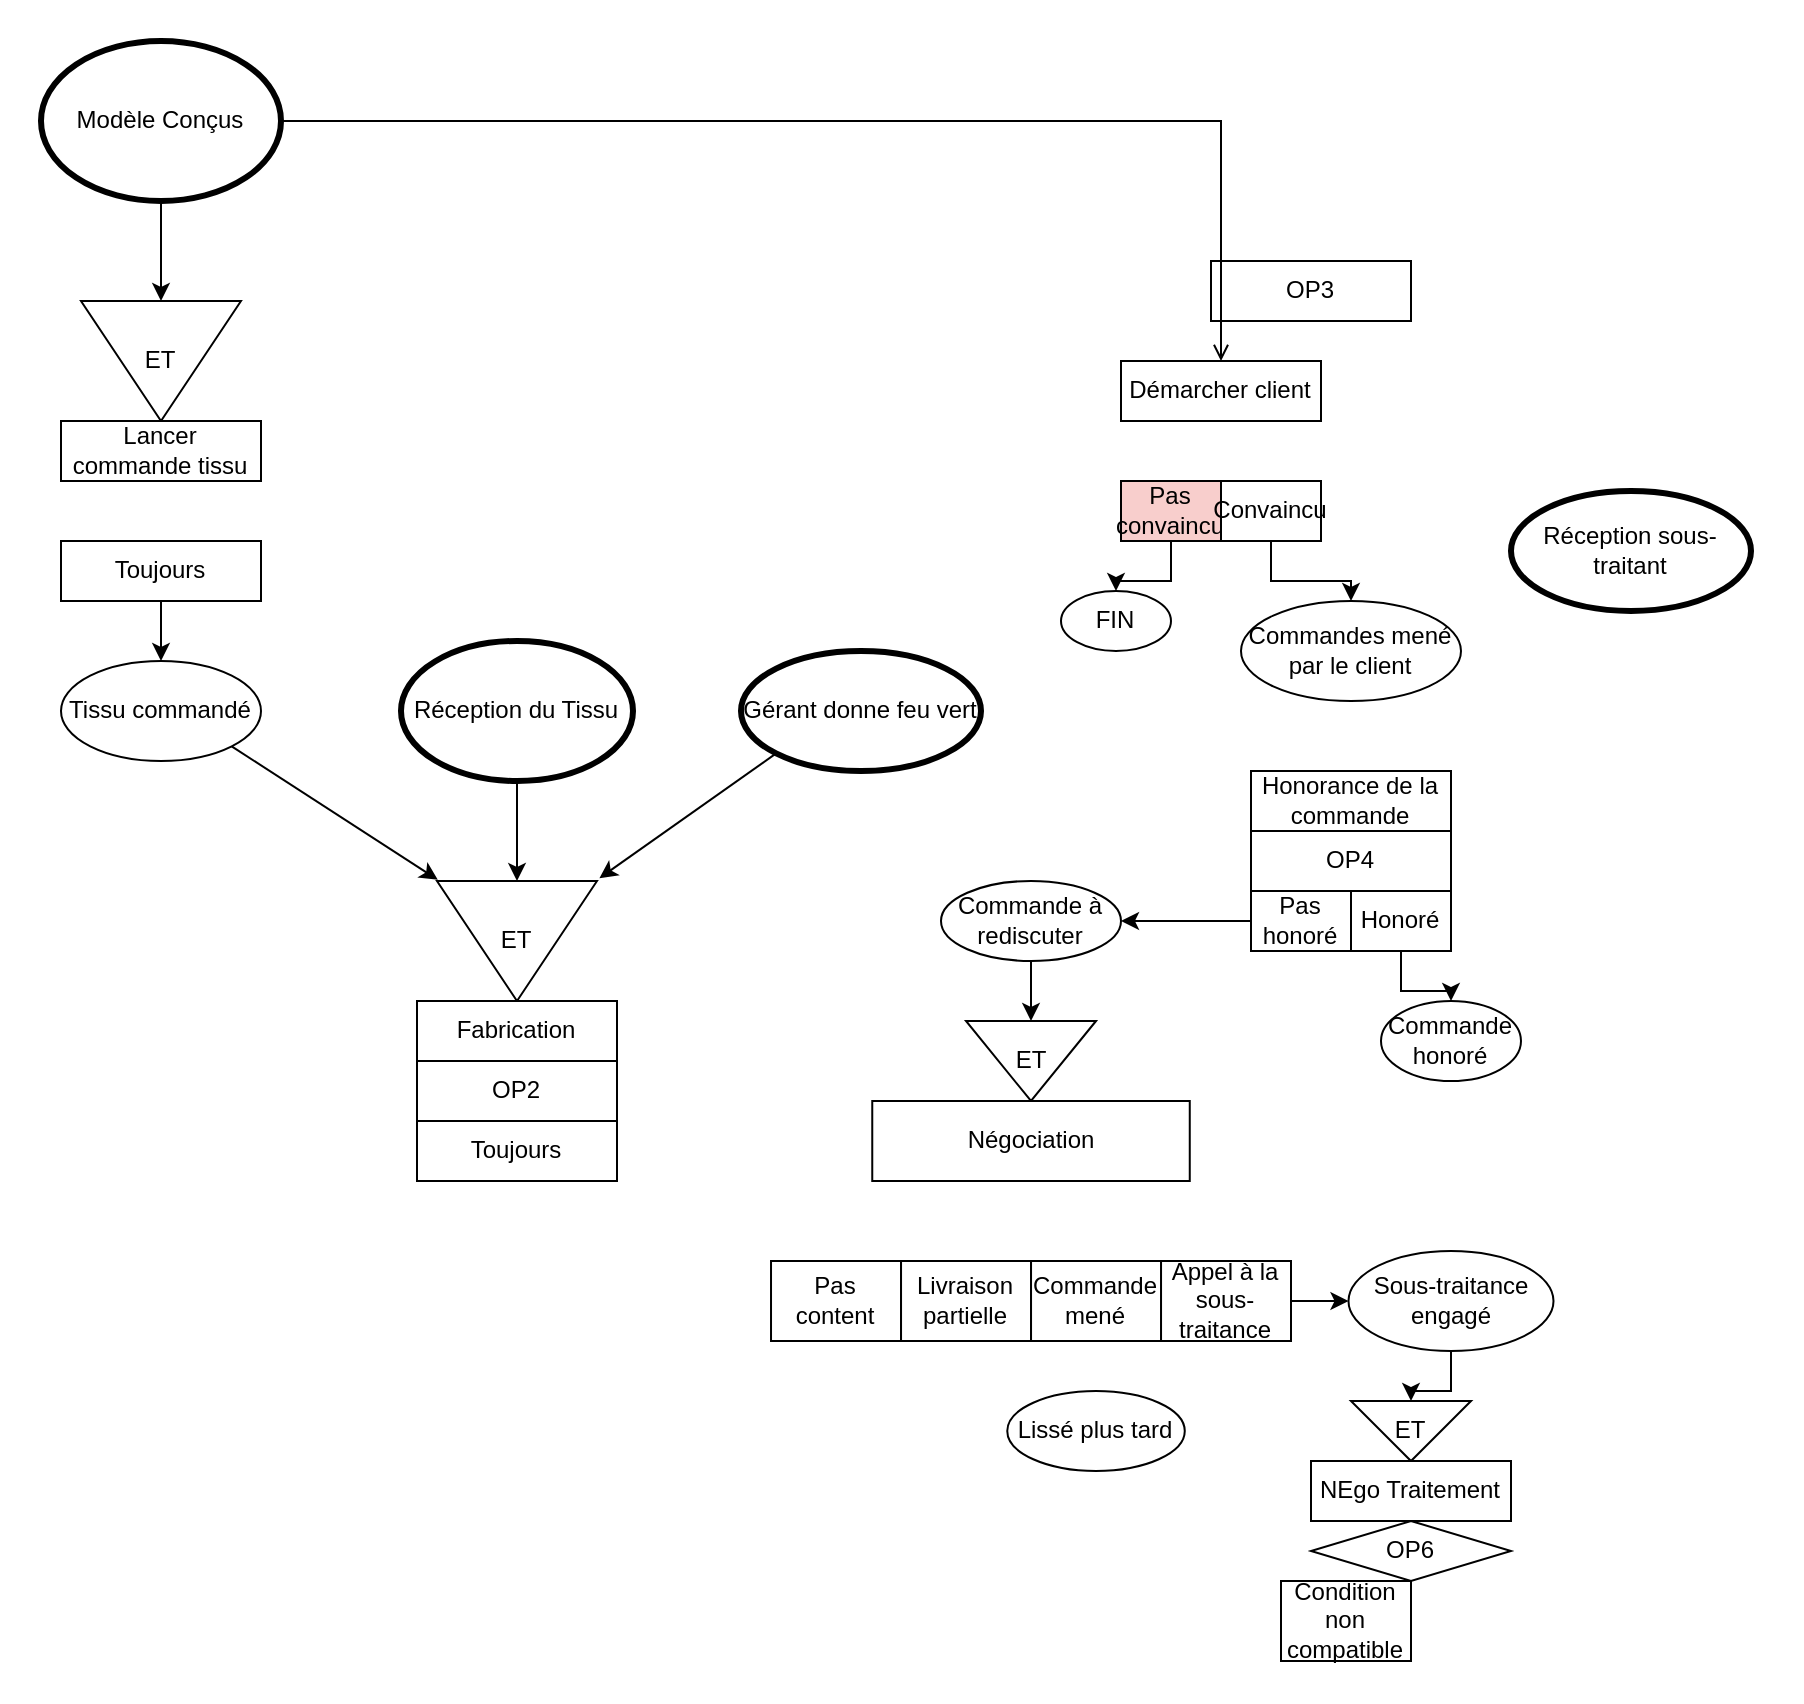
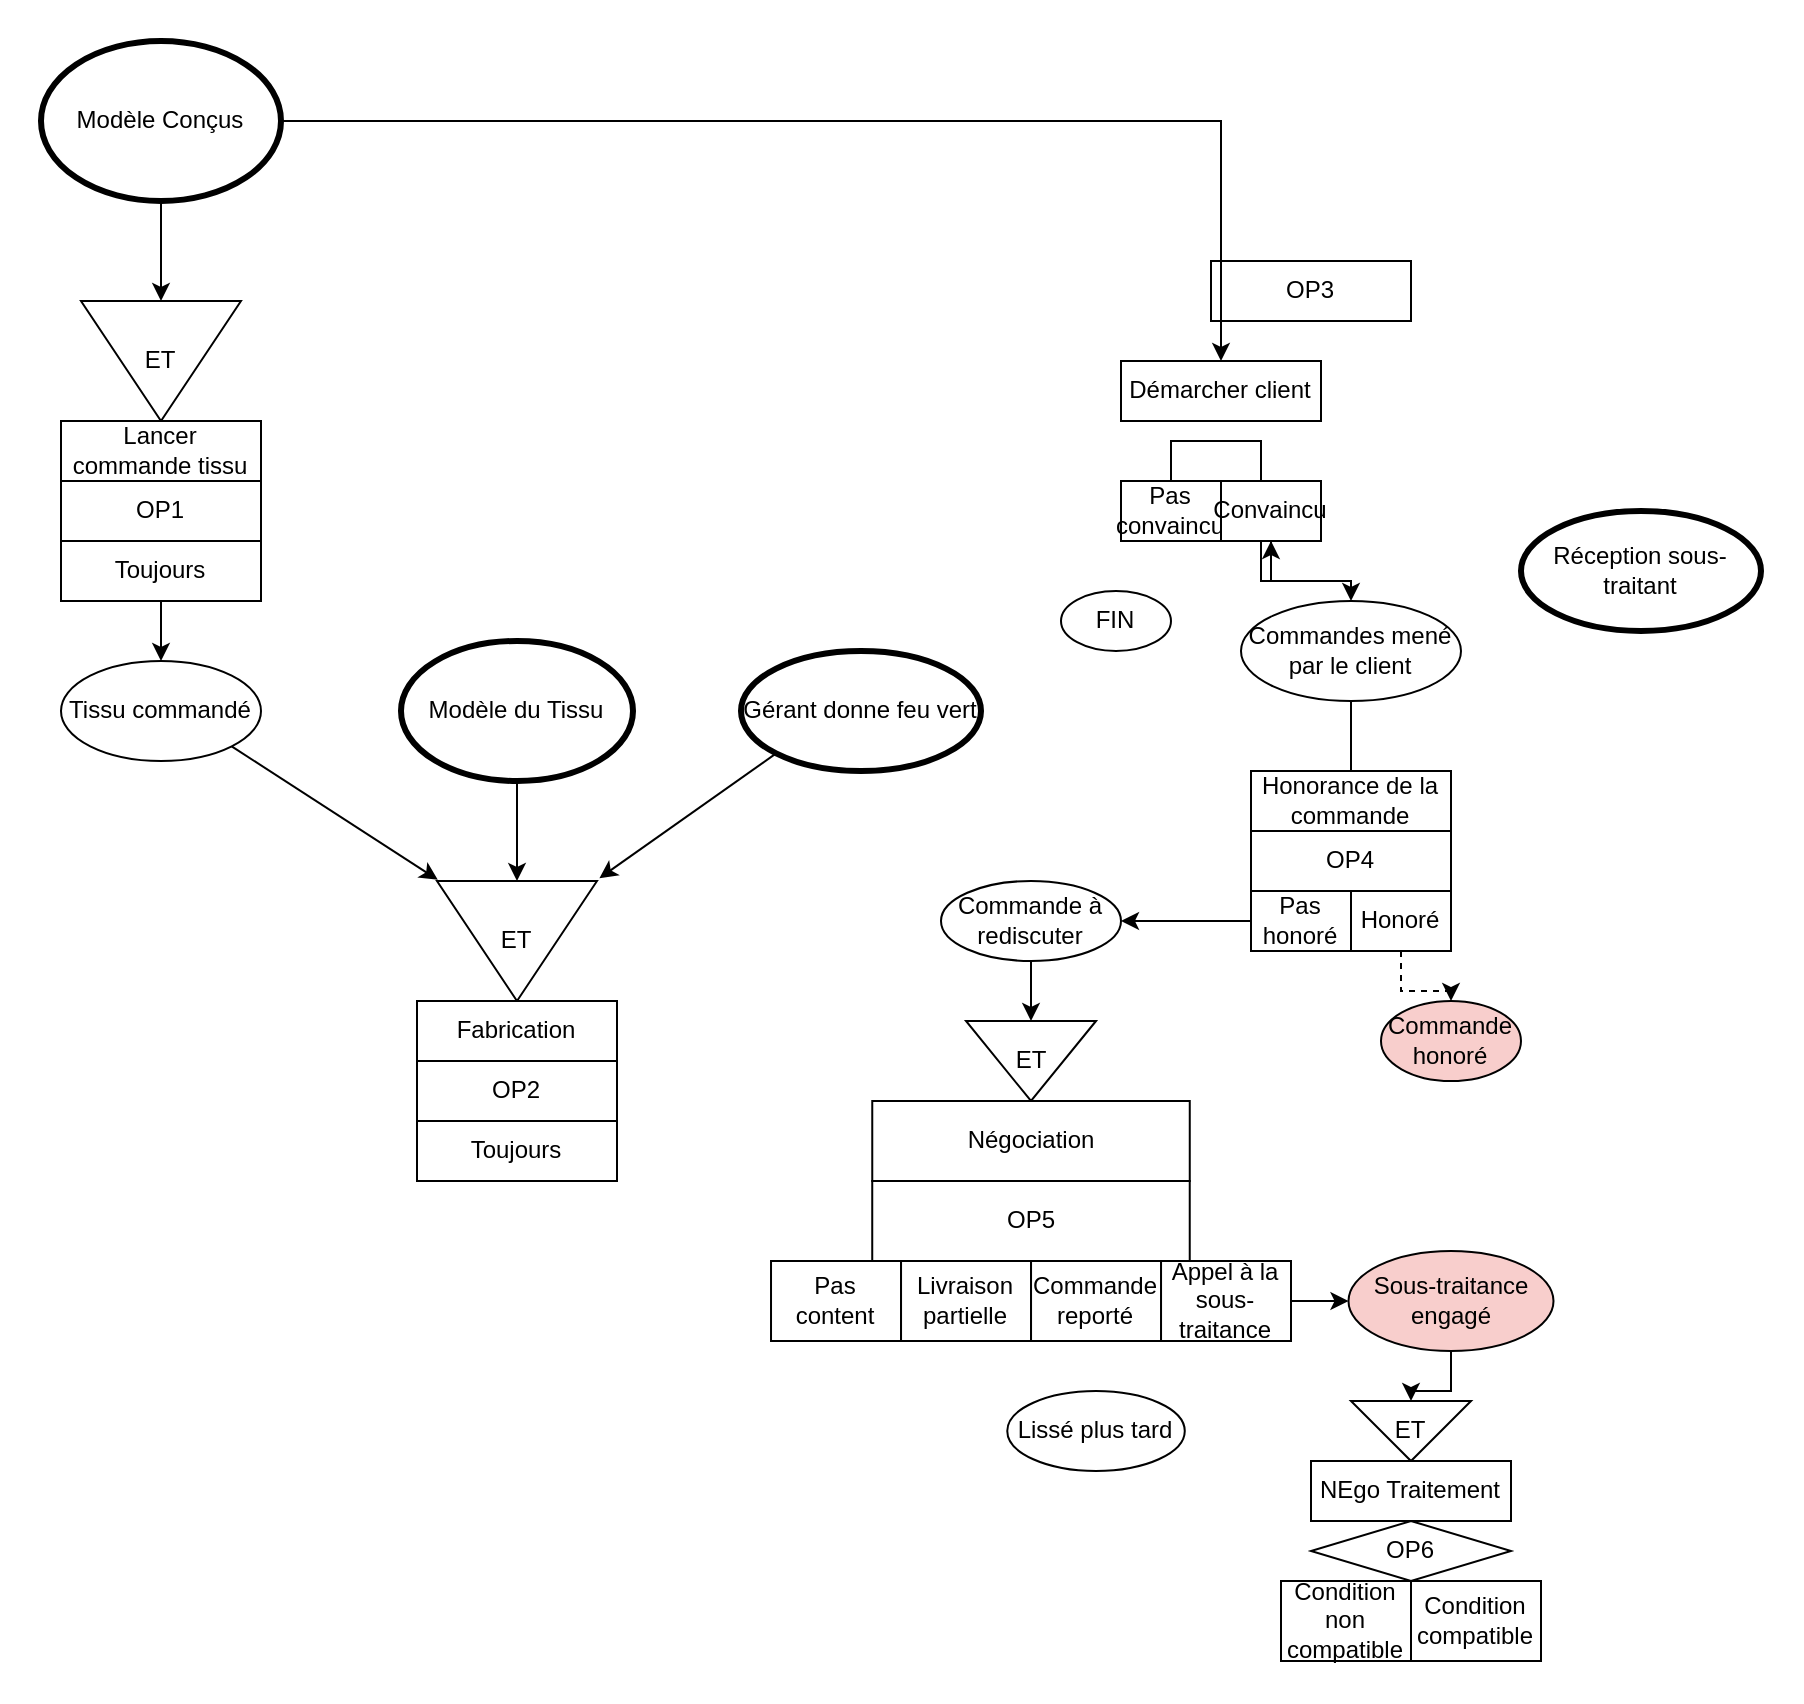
edge "Modèle Conçus" -> "Démarcher client": arrowhead open -> classic
node "OP1": added
node "Pas convaincu": fillcolor #f8cecc -> #ffffff
node "Réception sous-traitant": moved (1631, 551) -> (1641, 571)
edge "Pas convaincu" -> "FIN": now "Pas convaincu" -> "Convaincu"
node "Réception du Tissu": label "Réception du Tissu" -> "Modèle du Tissu"
edge "Commandes mené par le client" -> "Honoré": added
edge "Honoré" -> "Commande honoré": style solid -> dashed
node "Commande honoré": fillcolor #ffffff -> #f8cecc
node "OP5": added
node "Commande mené": label "Commande mené" -> "Commande reporté"
node "Sous-traitance engagé": fillcolor #ffffff -> #f8cecc
node "Condition compatible": added
